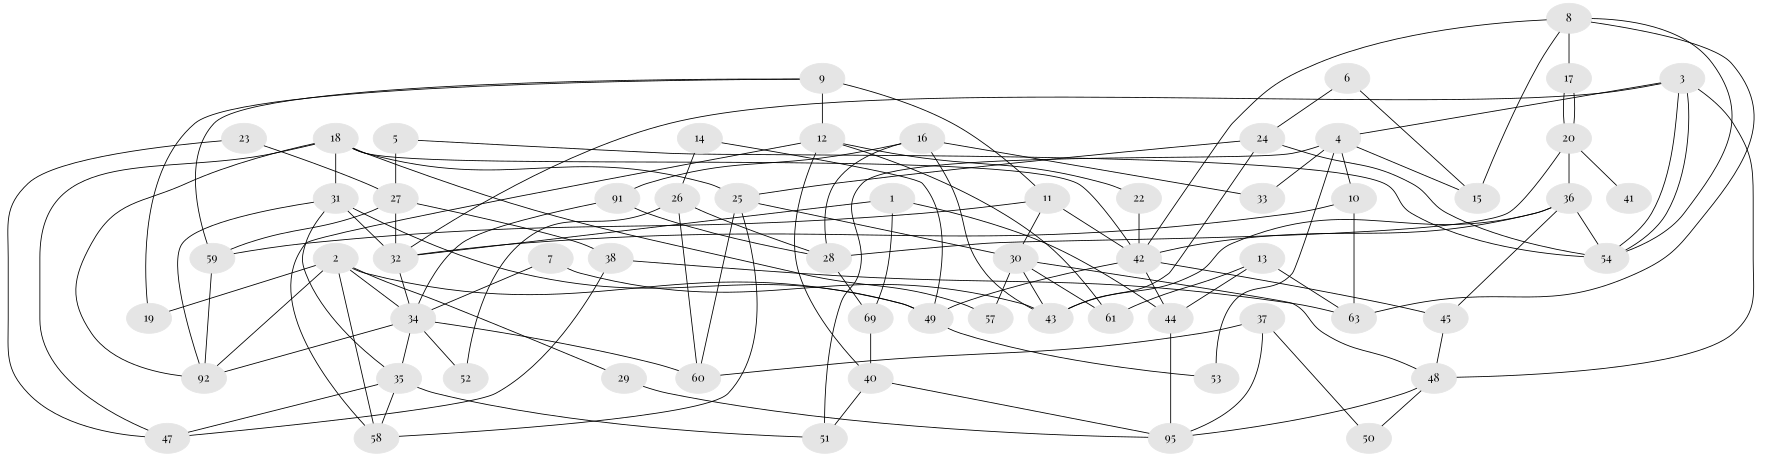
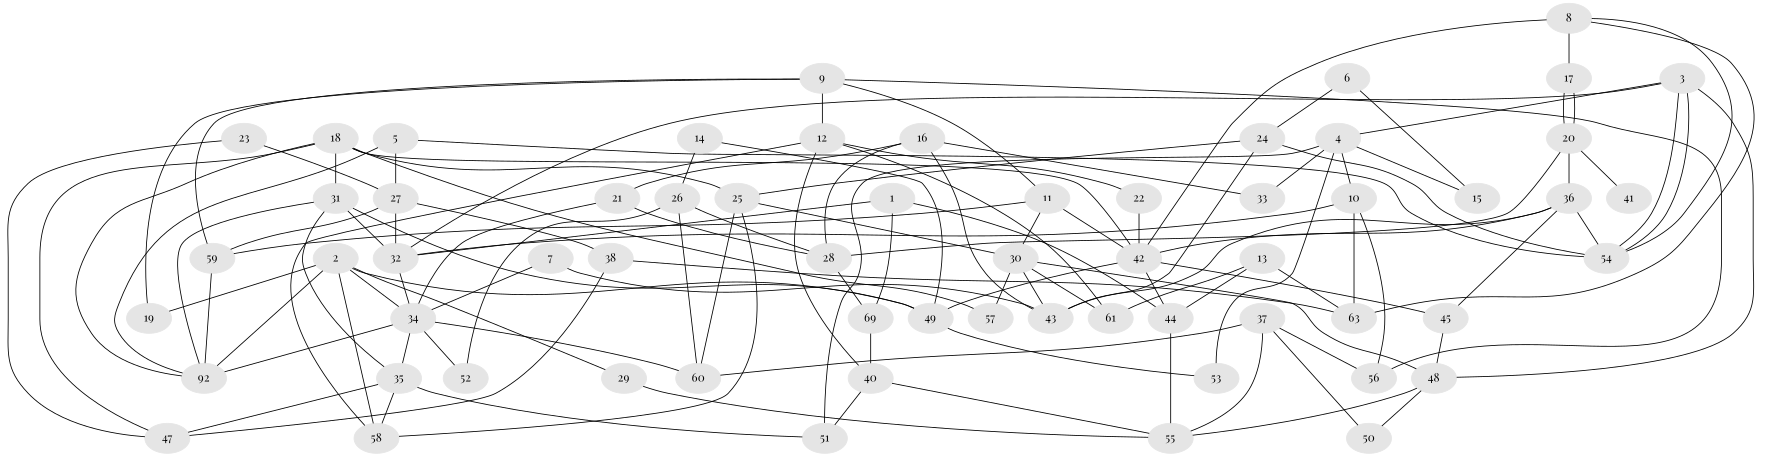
edge "8" -- "15": removed
node "91": label "91" -> "21"
edge "5" -- "92": added
node "56": added
node "95": label "95" -> "55"
